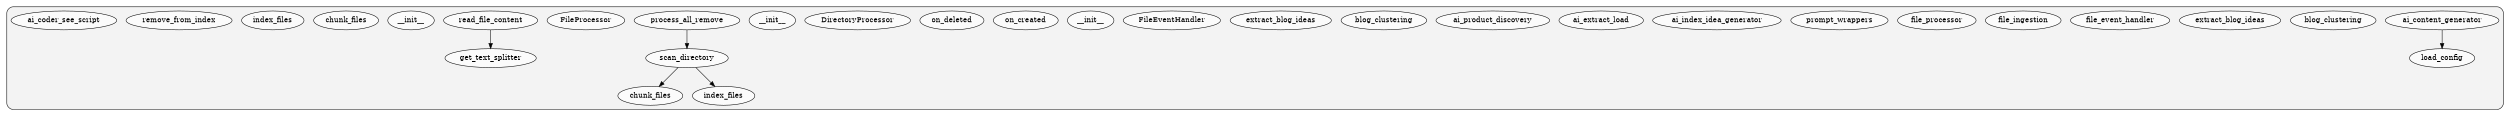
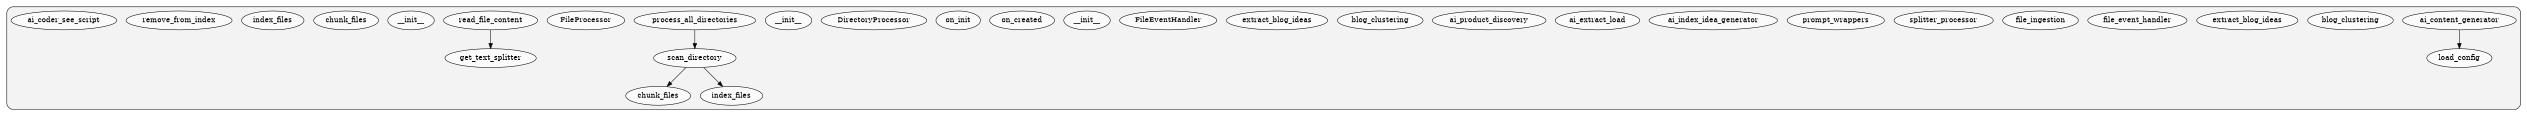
node "process_all_remove": label "process_all_remove" -> "process_all_directories"
node "on_deleted": label "on_deleted" -> "on_init"
node "file_processor": label "file_processor" -> "splitter_processor"
